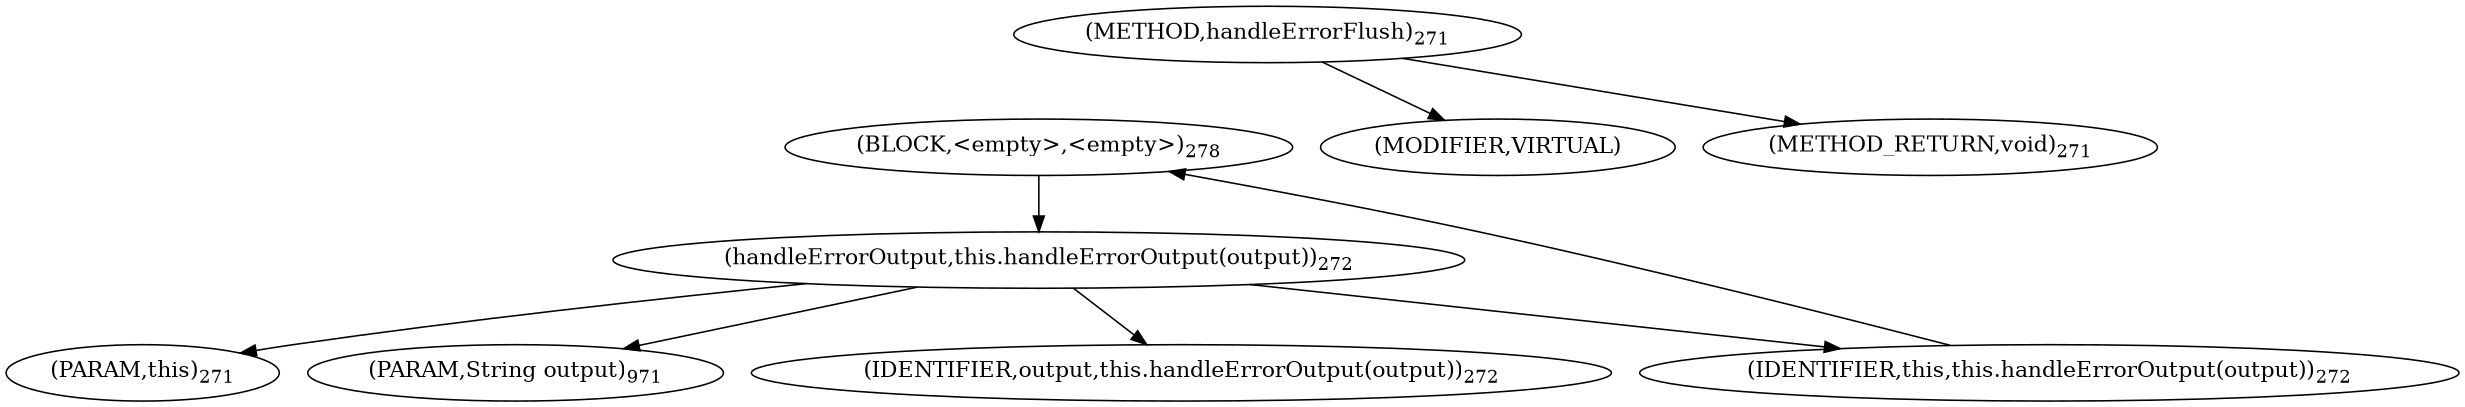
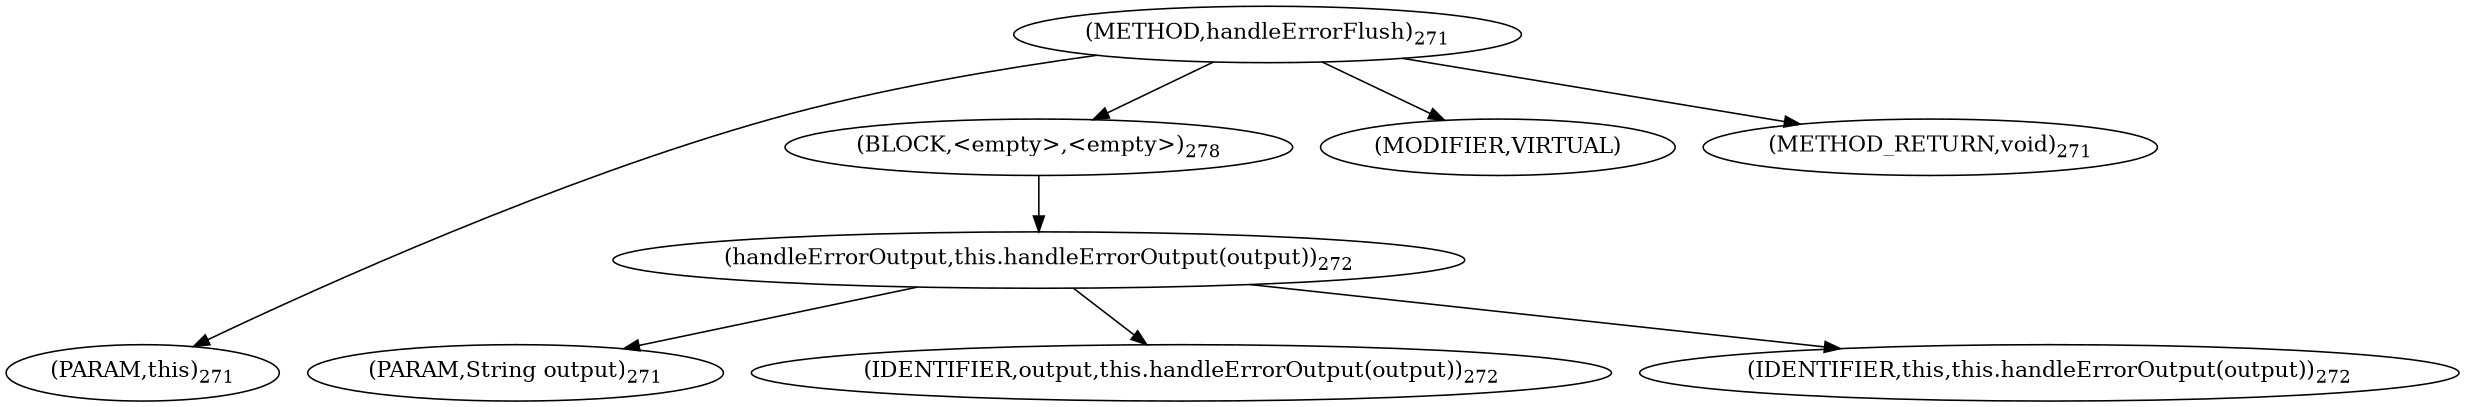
edge "(IDENTIFIER,this,this.handleErrorOutput(output))" -> "(BLOCK,<empty>,<empty>)": now "(METHOD,handleErrorFlush)" -> "(BLOCK,<empty>,<empty>)"
edge "(handleErrorOutput,this.handleErrorOutput(output))" -> "(PARAM,this)": now "(METHOD,handleErrorFlush)" -> "(PARAM,this)"
node "(PARAM,String output)": text "971" -> "271"
